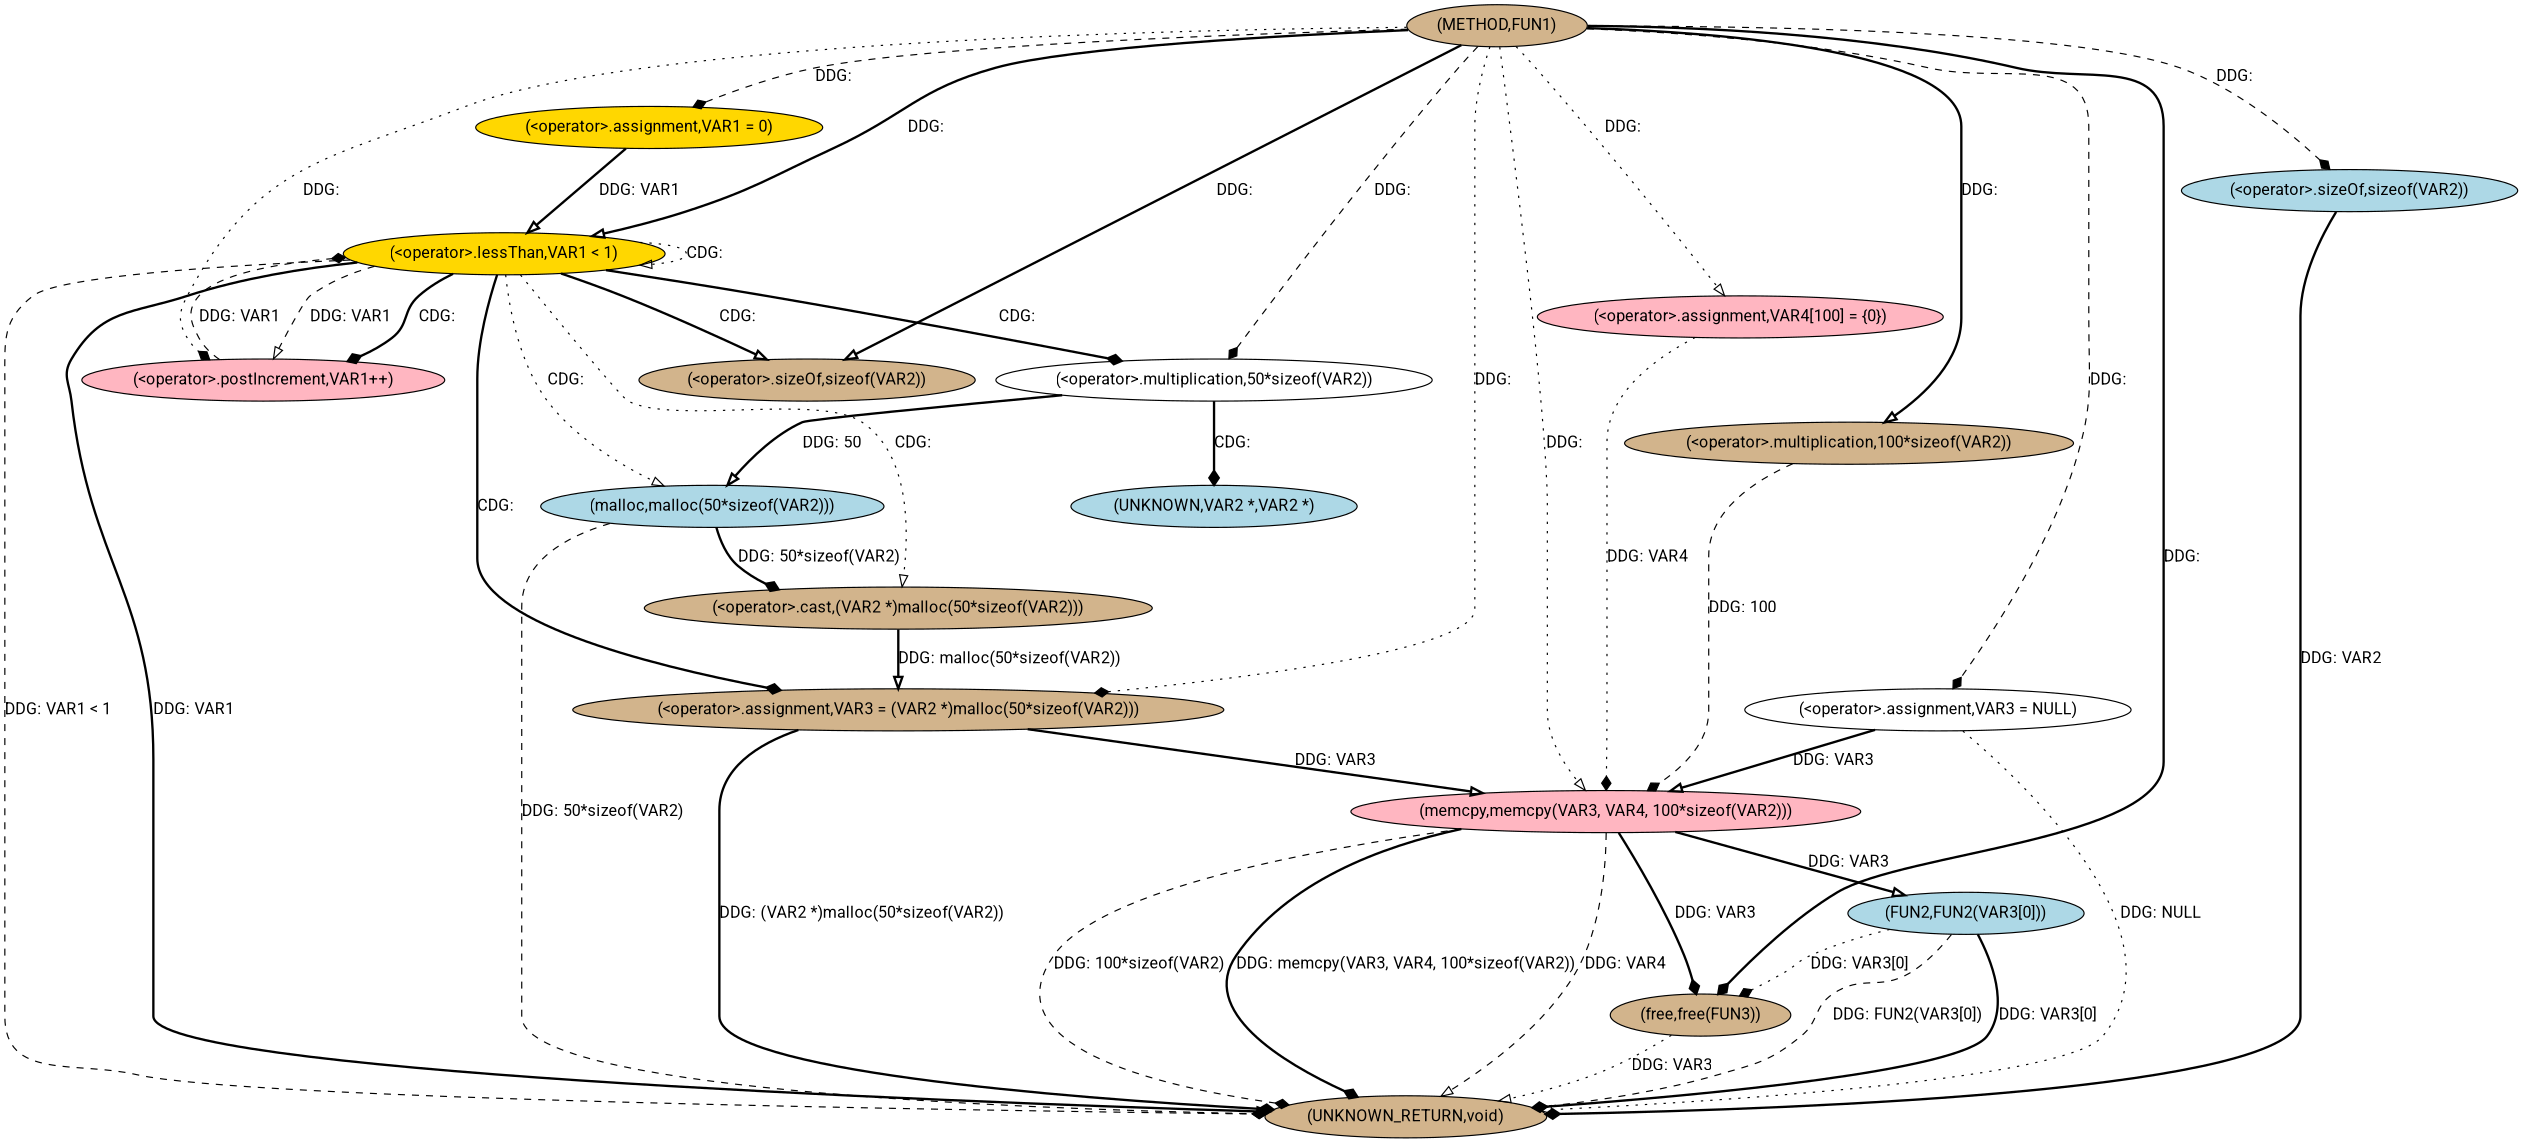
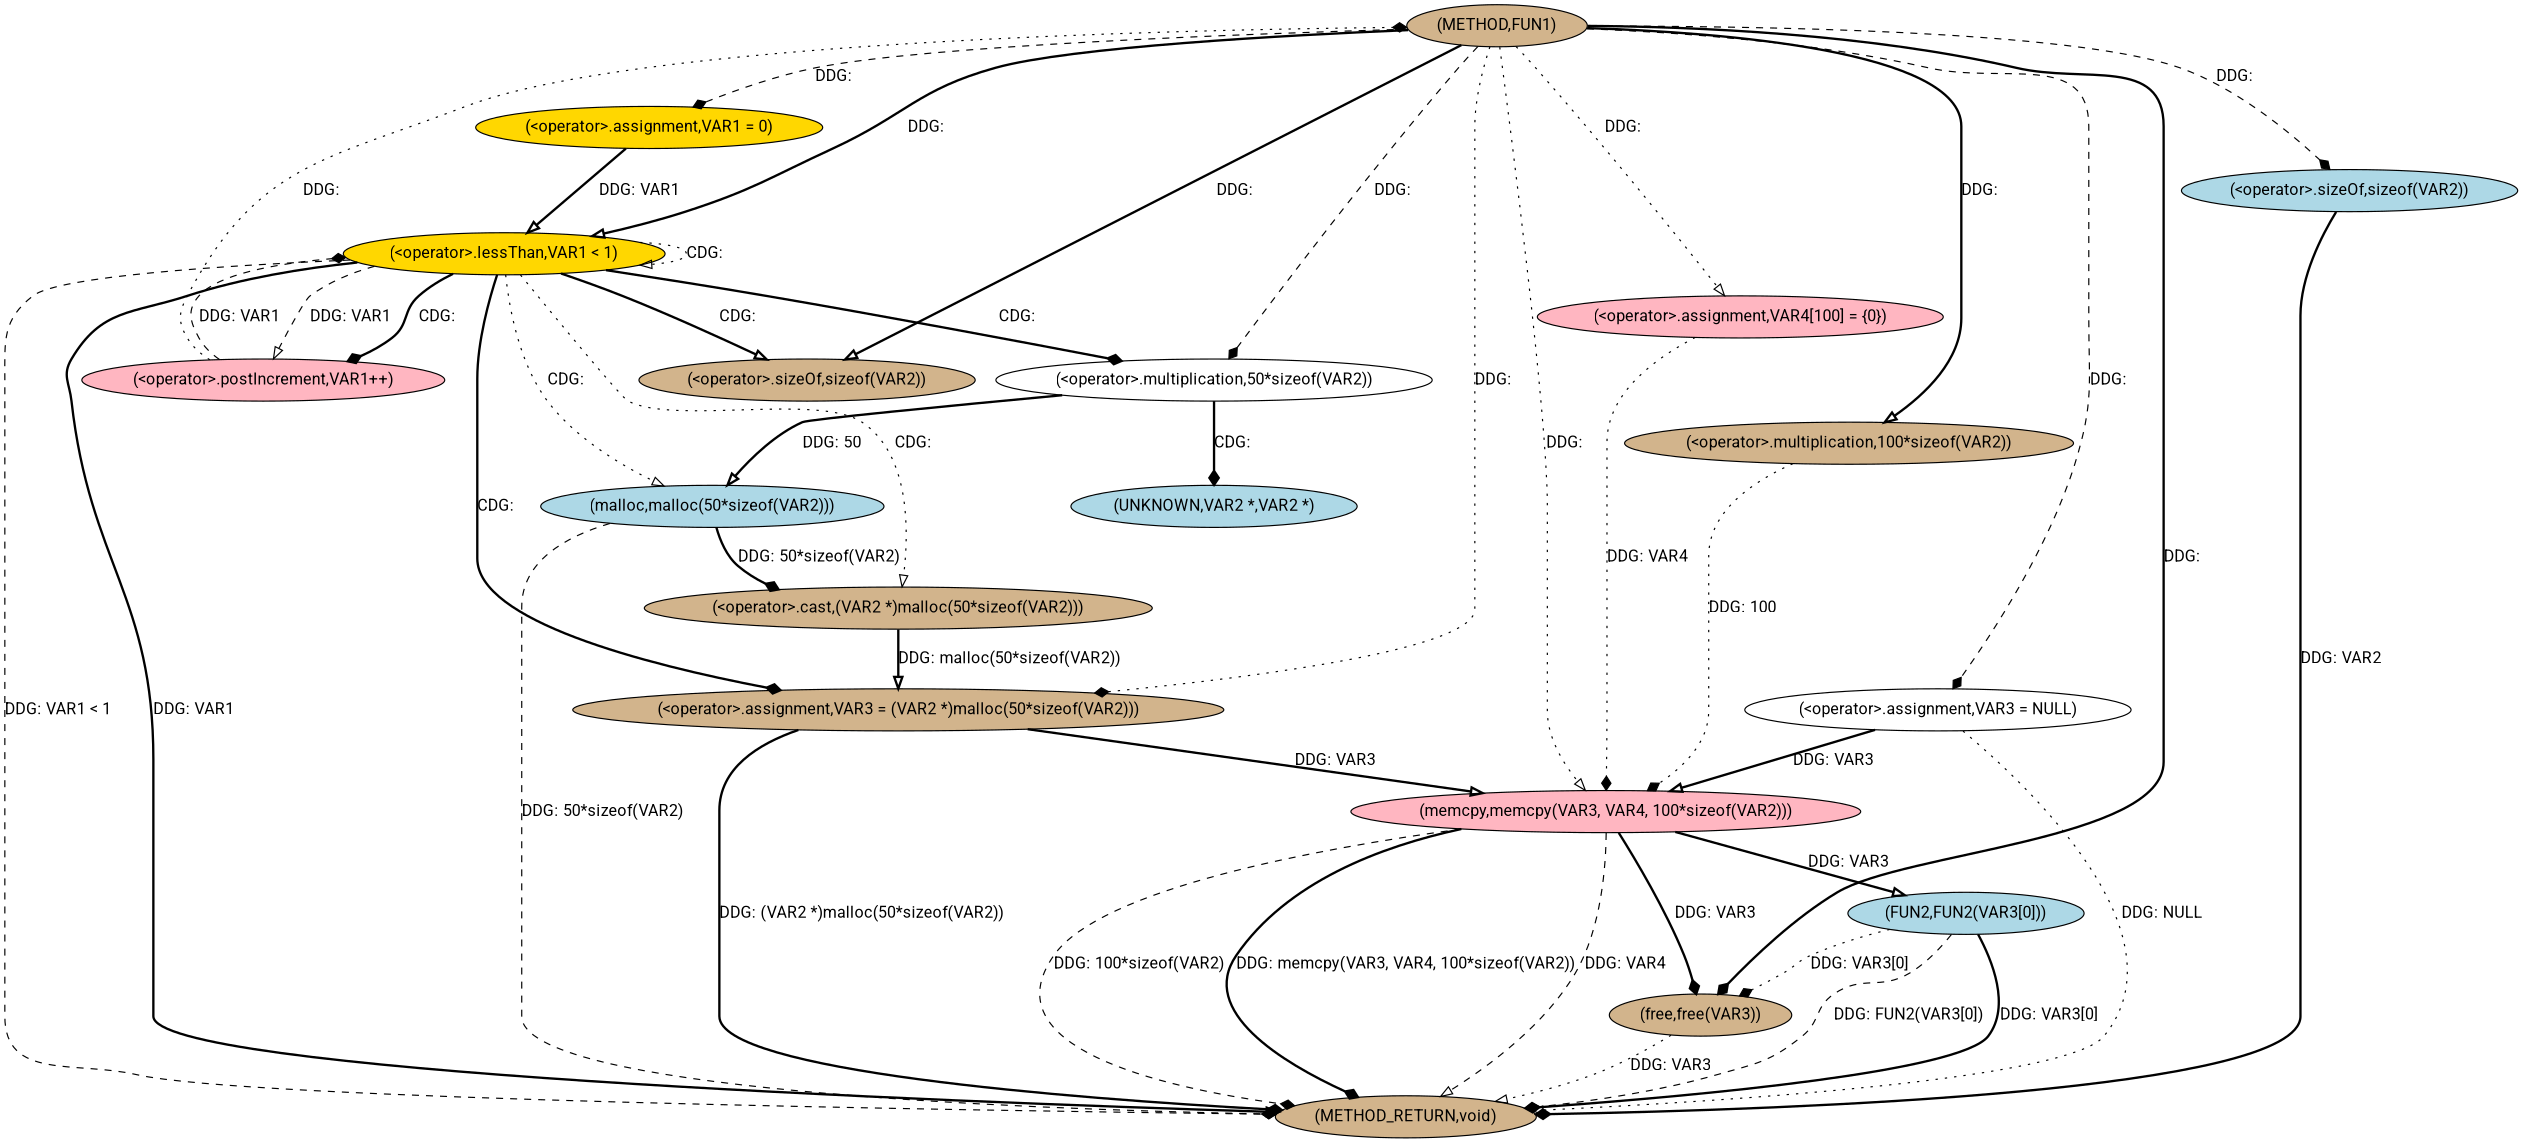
edge "(METHOD,FUN1)" -> "(<operator>.postIncrement,VAR1++)": reversed
edge "(<operator>.multiplication,100*sizeof(VAR2))" -> "(memcpy,memcpy(VAR3, VAR4, 100*sizeof(VAR2)))": style dashed -> dotted
node "(free,free(FUN3))": label "(free,free(FUN3))" -> "(free,free(VAR3))"
node "(UNKNOWN_RETURN,void)": label "(UNKNOWN_RETURN,void)" -> "(METHOD_RETURN,void)"
